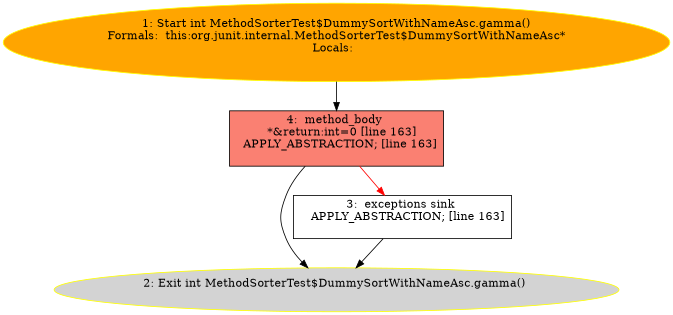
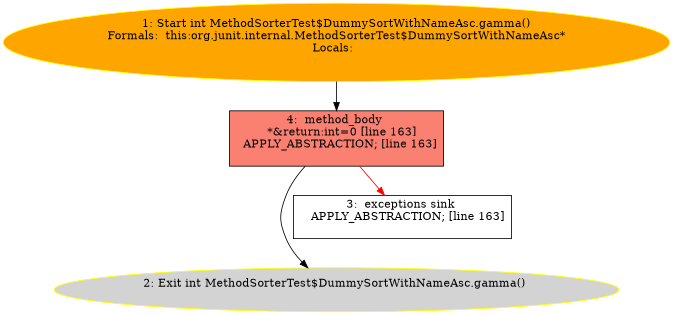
edge "3:  exceptions sink APPLY_ABSTRACTION; [line 163]" -> "2: Exit int MethodSorterTest$DummySortWithNameAsc.gamma()": removed
